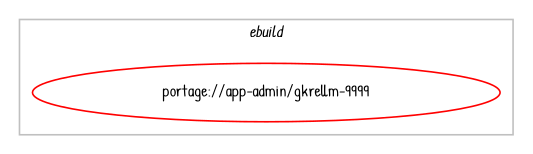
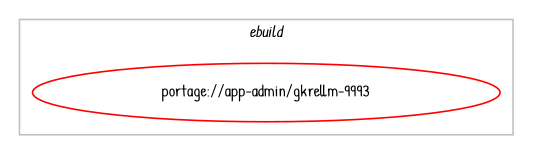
node "portage://app-admin/gkrellm-9999": label "portage://app-admin/gkrellm-9999" -> "portage://app-admin/gkrellm-9993"
